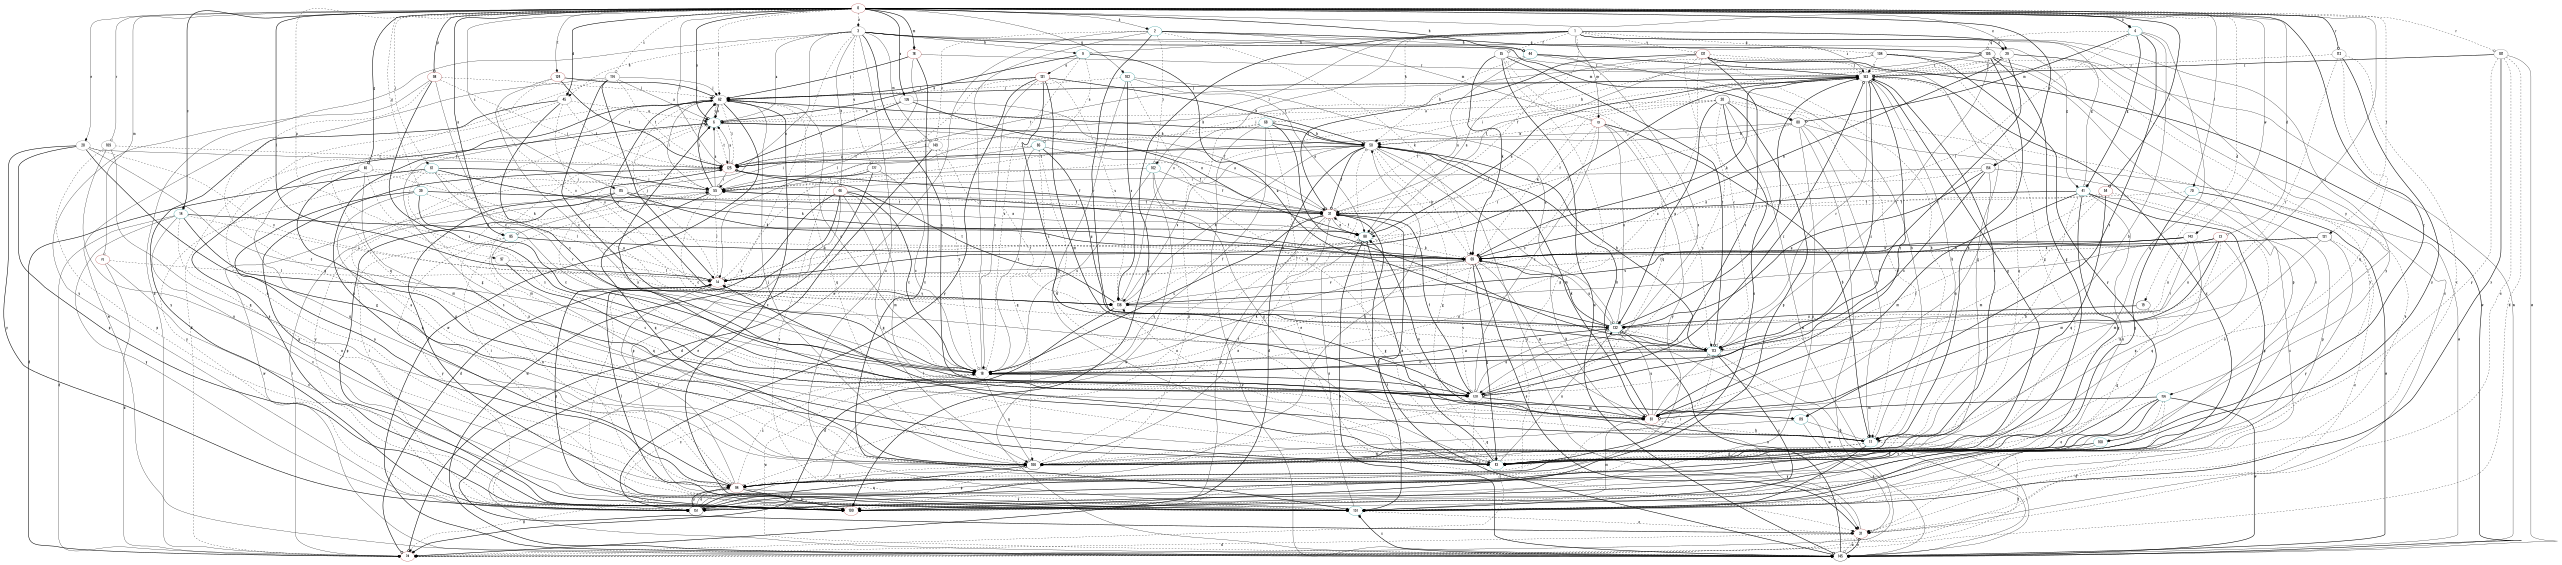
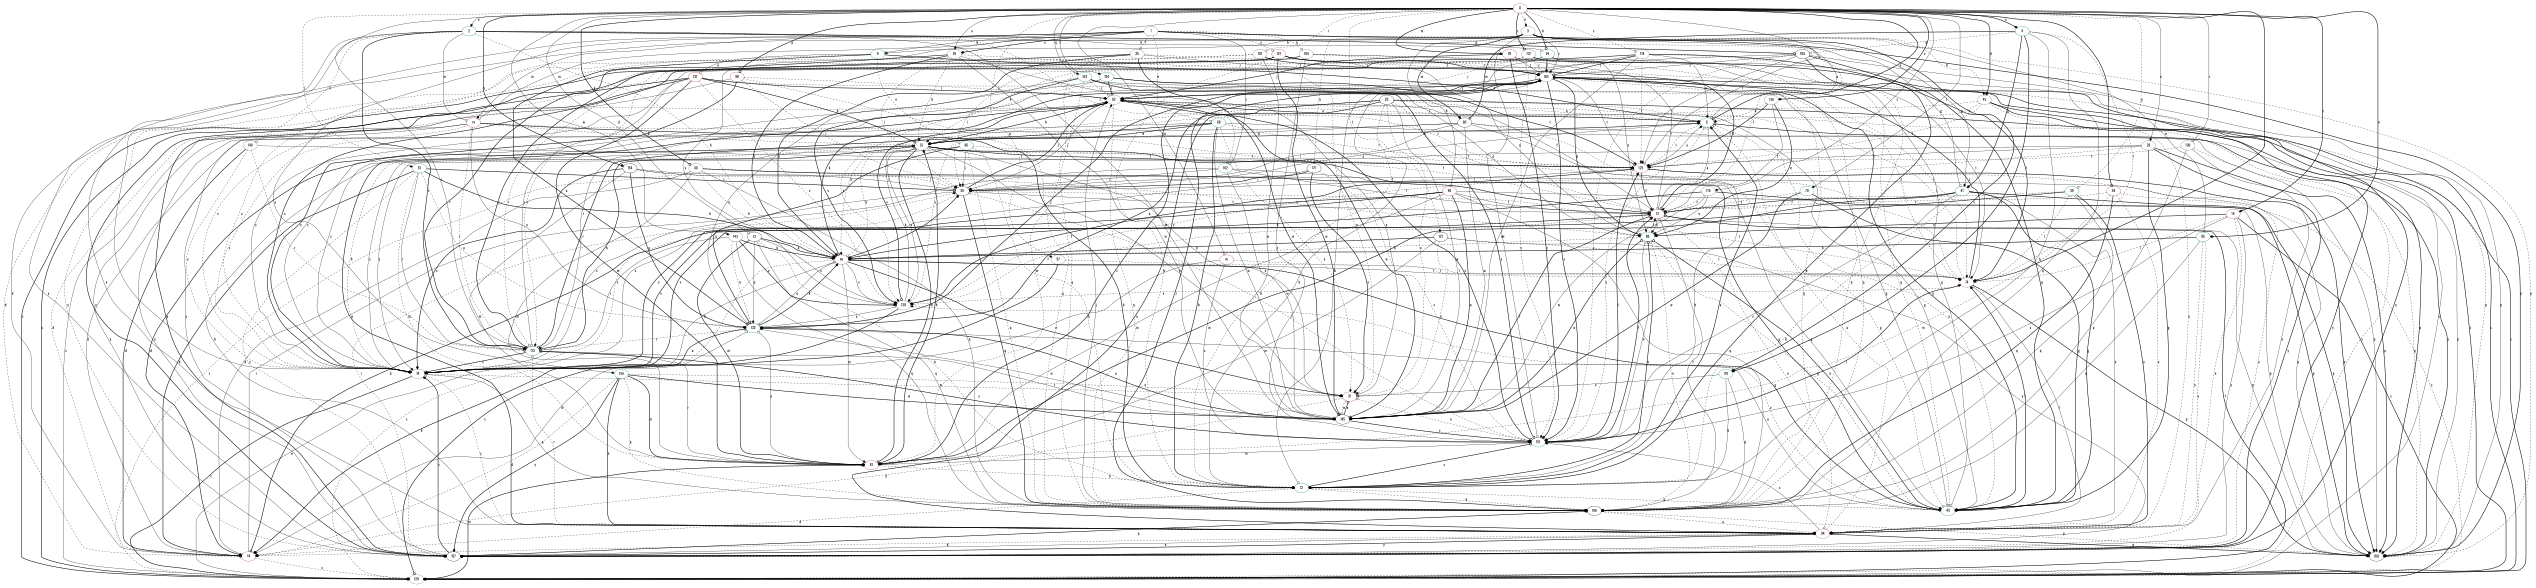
edge "0" -> "62": now "112" -> "62"
node "44": label "44" -> "64"
edge "1" -> "162": arrowhead diamond -> odot
edge "9" -> "131": arrowhead diamond -> odot
edge "114" -> "163": added, label "z"
node "124": color brown -> teal
edge "3" -> "149": now "3" -> "79"
edge "149" -> "125": label "p" -> "t"
edge "86" -> "37": now "124" -> "37"
edge "39" -> "37": style bold -> dashed
node "14": color teal -> brown
node "23": color brown -> black
edge "68" -> "113": arrowhead diamond -> odot
edge "98" -> "18": style solid -> bold
node "19": removed
edge "68" -> "12": added, label "b"
edge "98" -> "120": removed, label "s"
edge "68" -> "100": style dashed -> solid
edge "157" -> "18": style dashed -> bold
edge "12" -> "88": arrowhead diamond -> odot
node "160": removed
edge "107" -> "151": now "102" -> "151"
node "100": color brown -> black
edge "14" -> "24": now "40" -> "24"
edge "2" -> "94": added, label "o"
edge "18" -> "145": now "18" -> "31"
